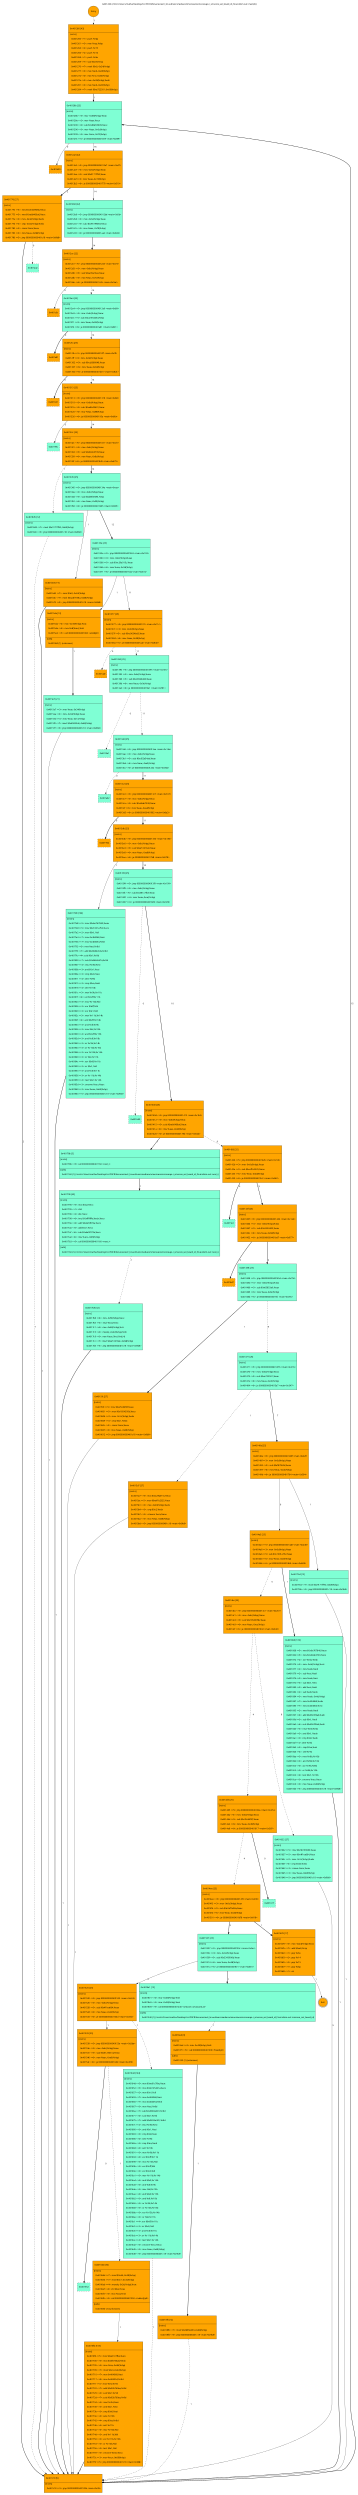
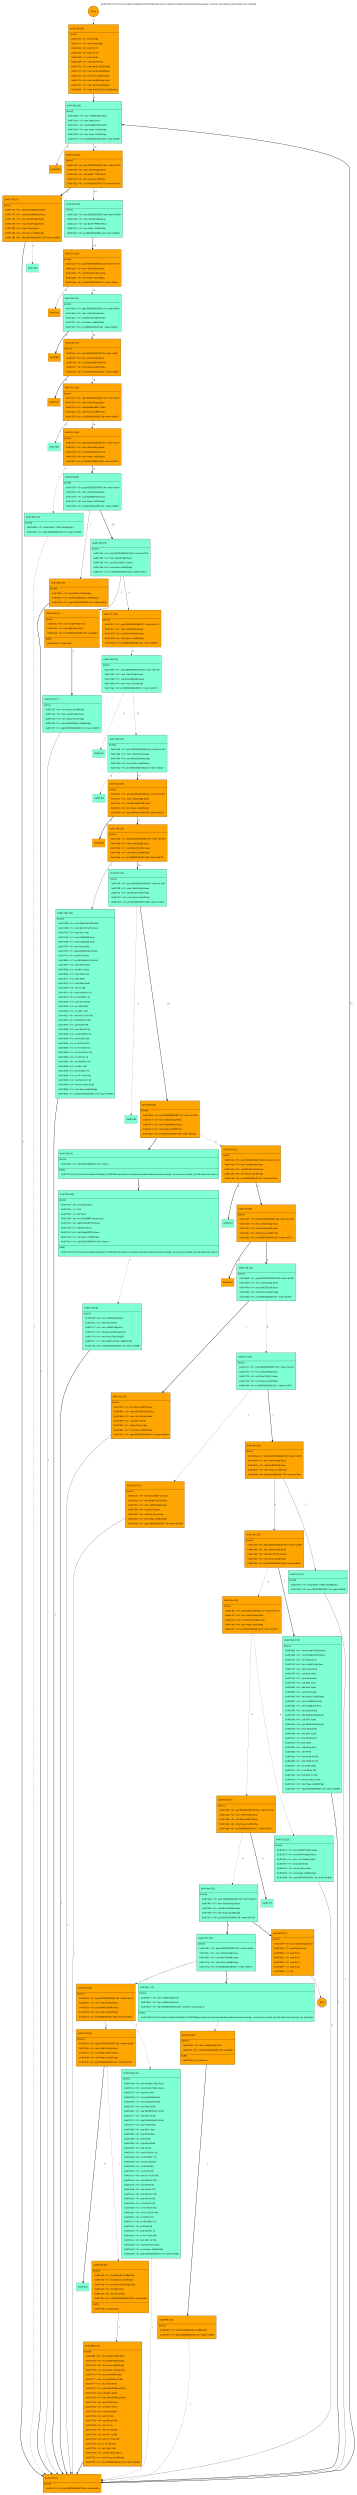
node "0x401aae": removed
node "0x4014ee [25]": fillcolor orange -> aquamarine
